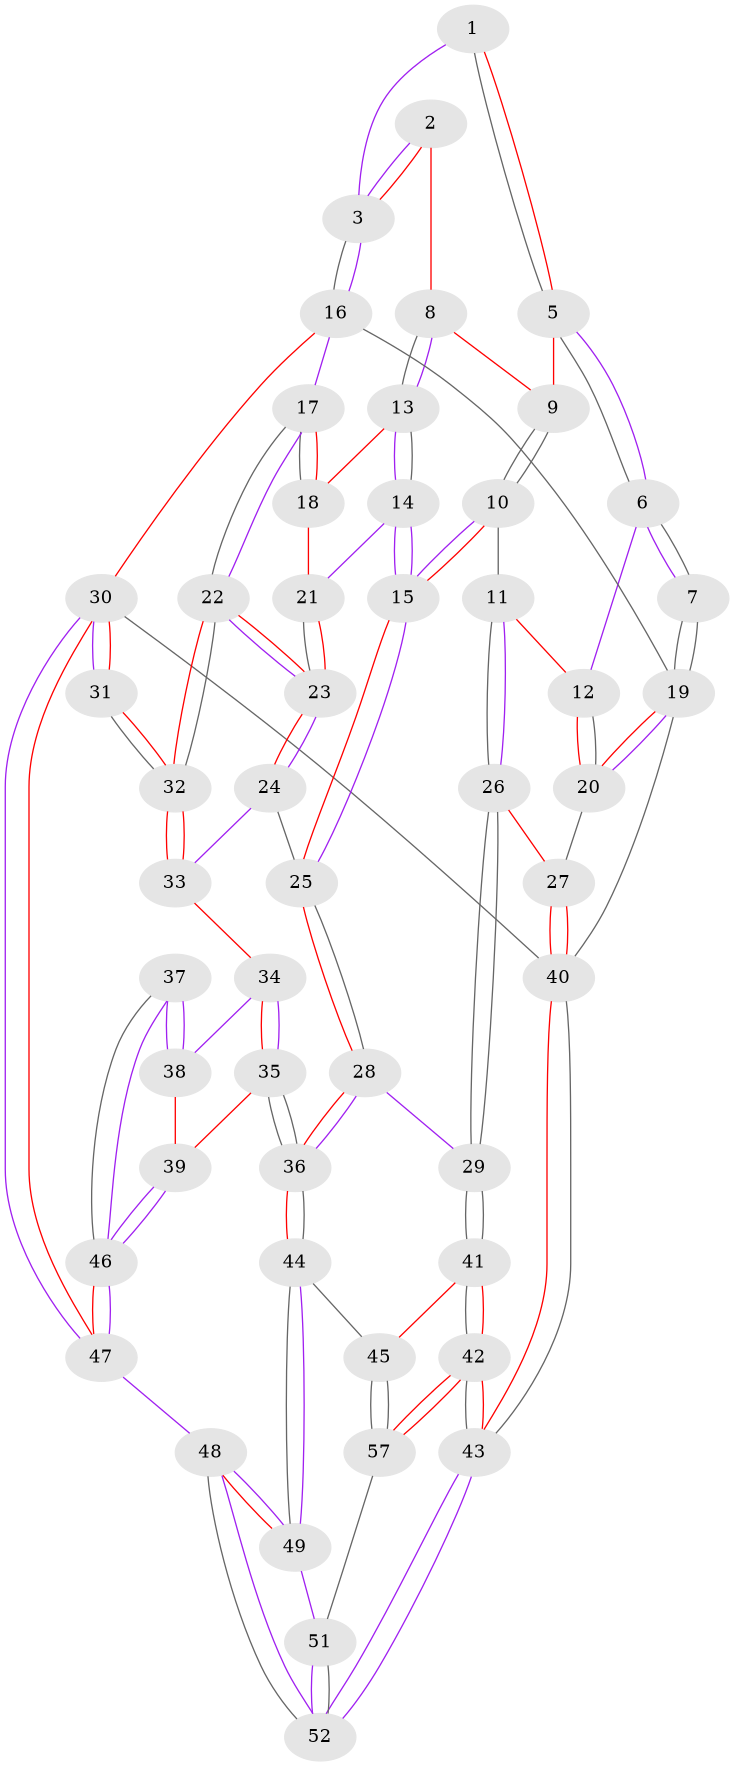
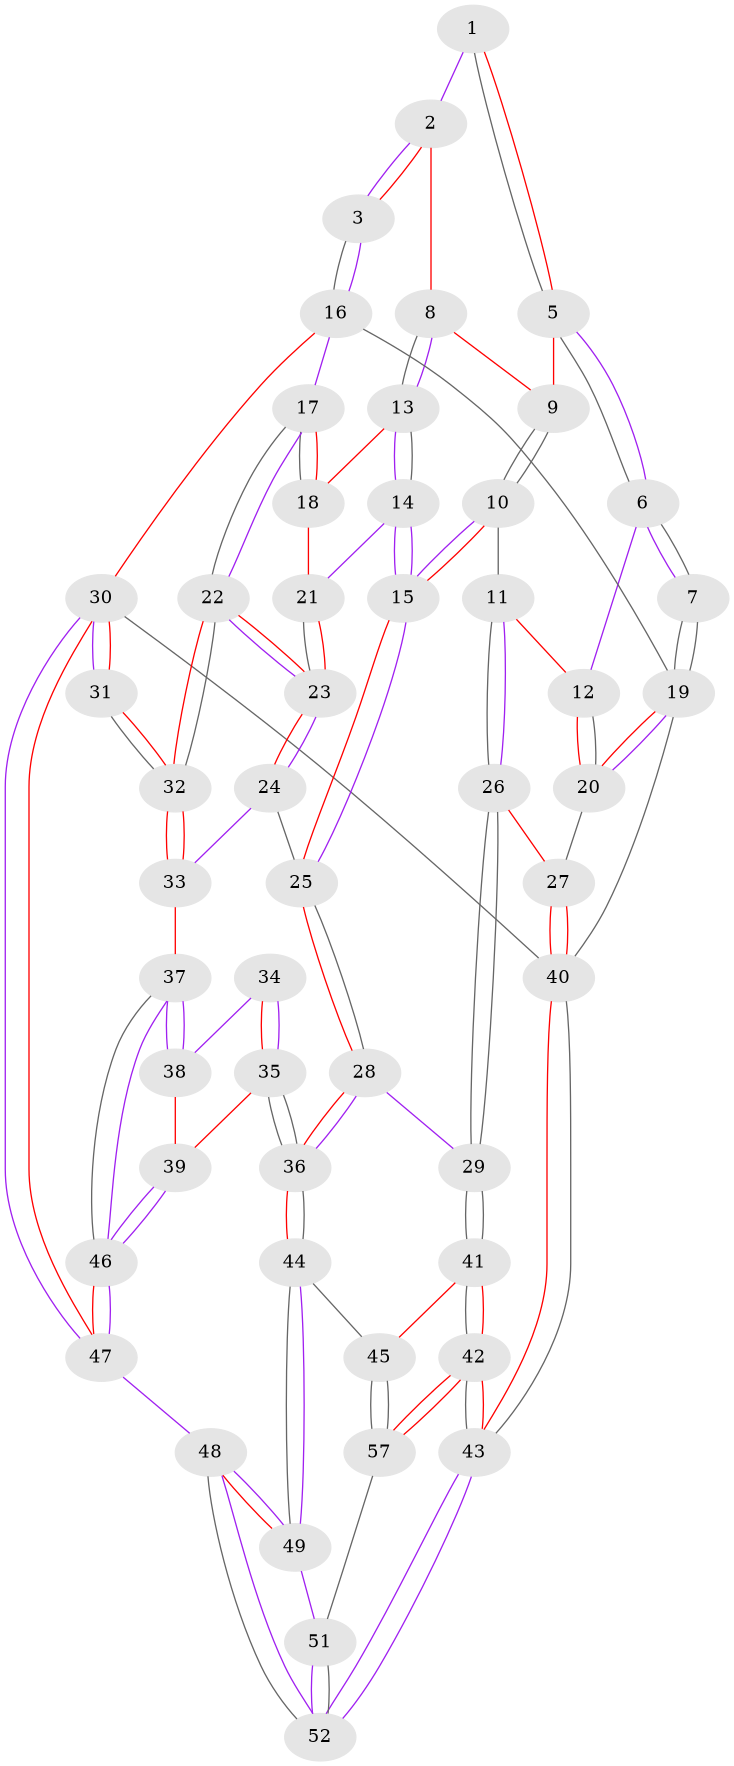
edge "1" -- "3": now "1" -- "2"
edge "33" -- "34": now "33" -- "37"
